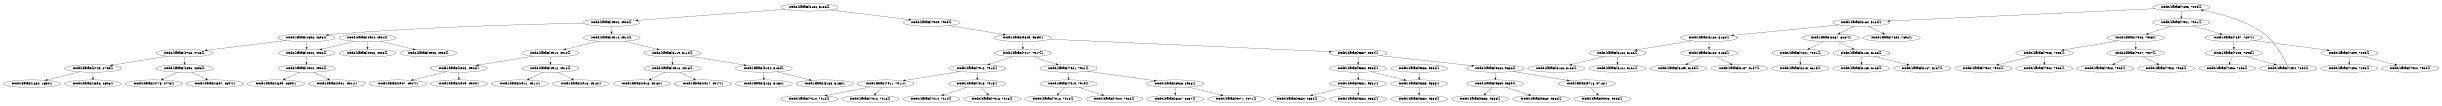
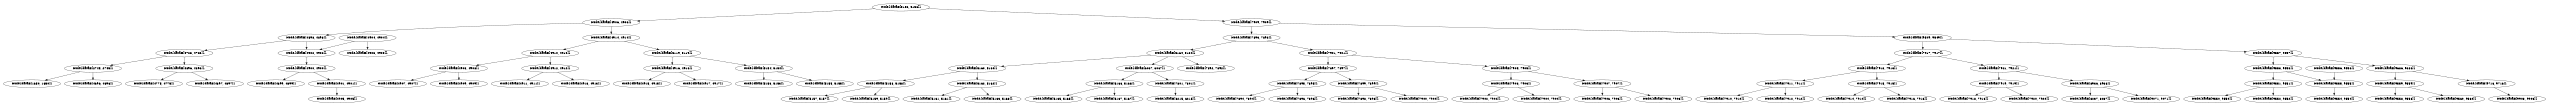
edge "Node{data=[7894, 7894]}" -> "Node{data=[7893, 7893]}": now "Node{data=[7909, 7909]}" -> "Node{data=[7893, 7893]}"
edge "Node{data=[4904, 4904]}" -> "Node{data=[4905, 4905]}": now "Node{data=[4901, 4901]}" -> "Node{data=[4905, 4905]}"
